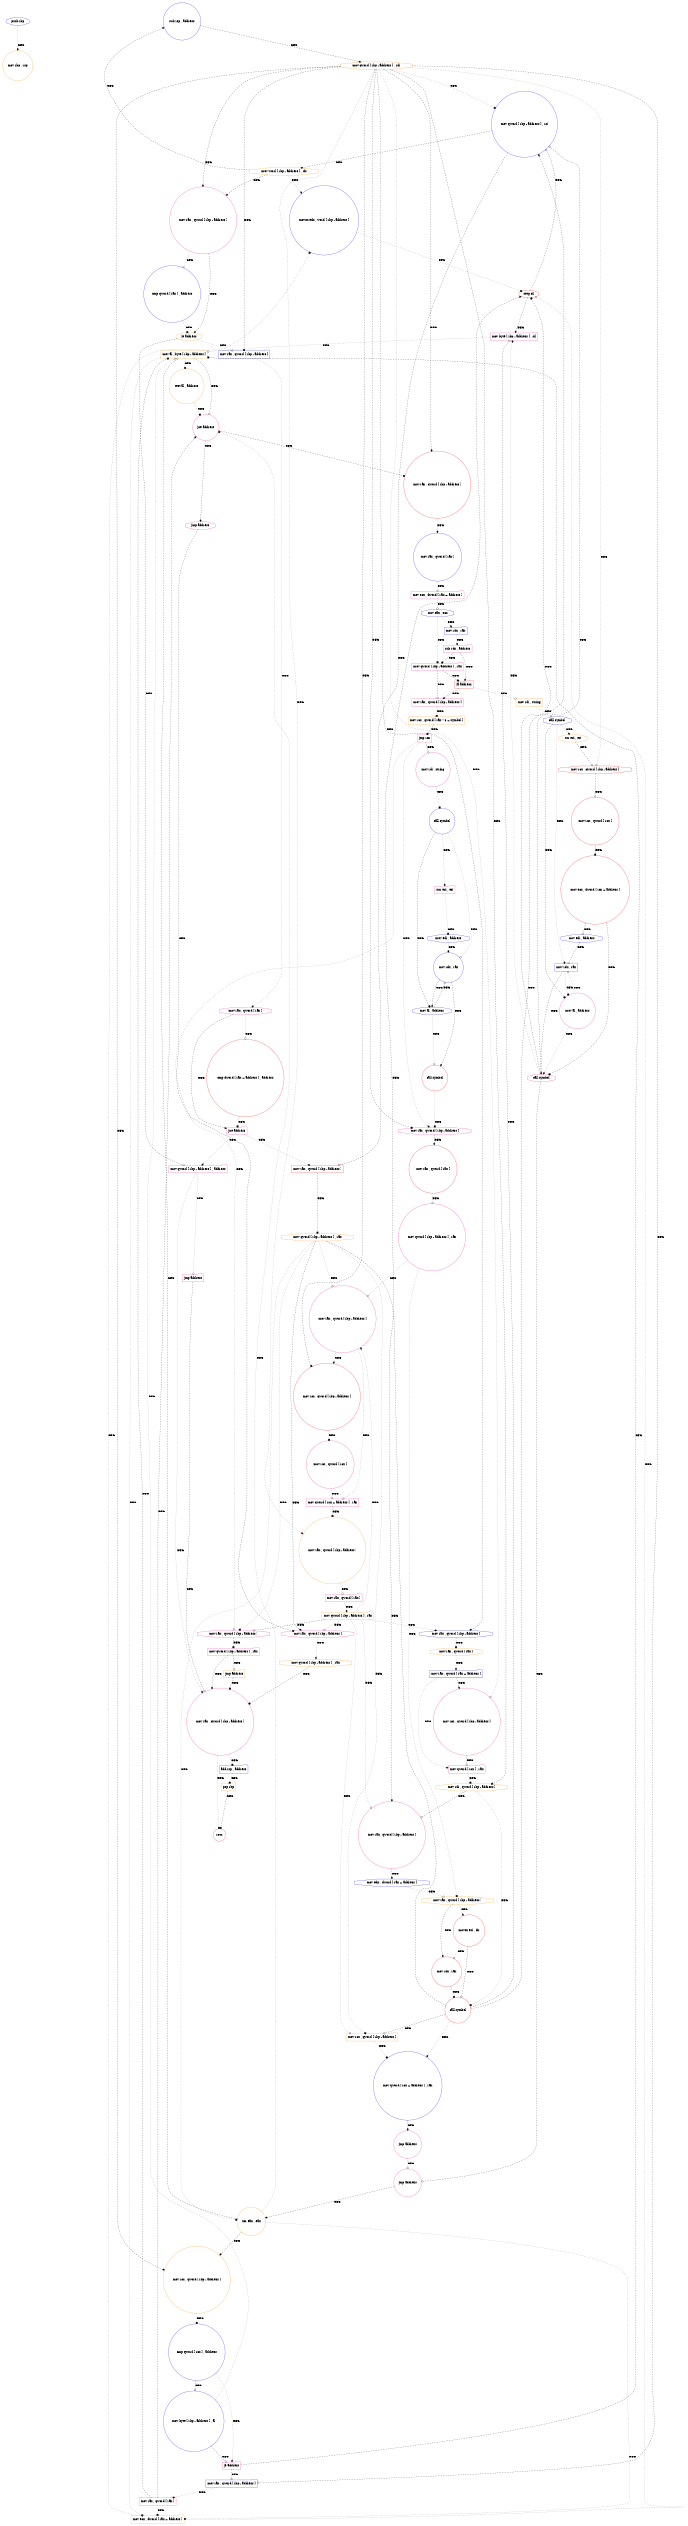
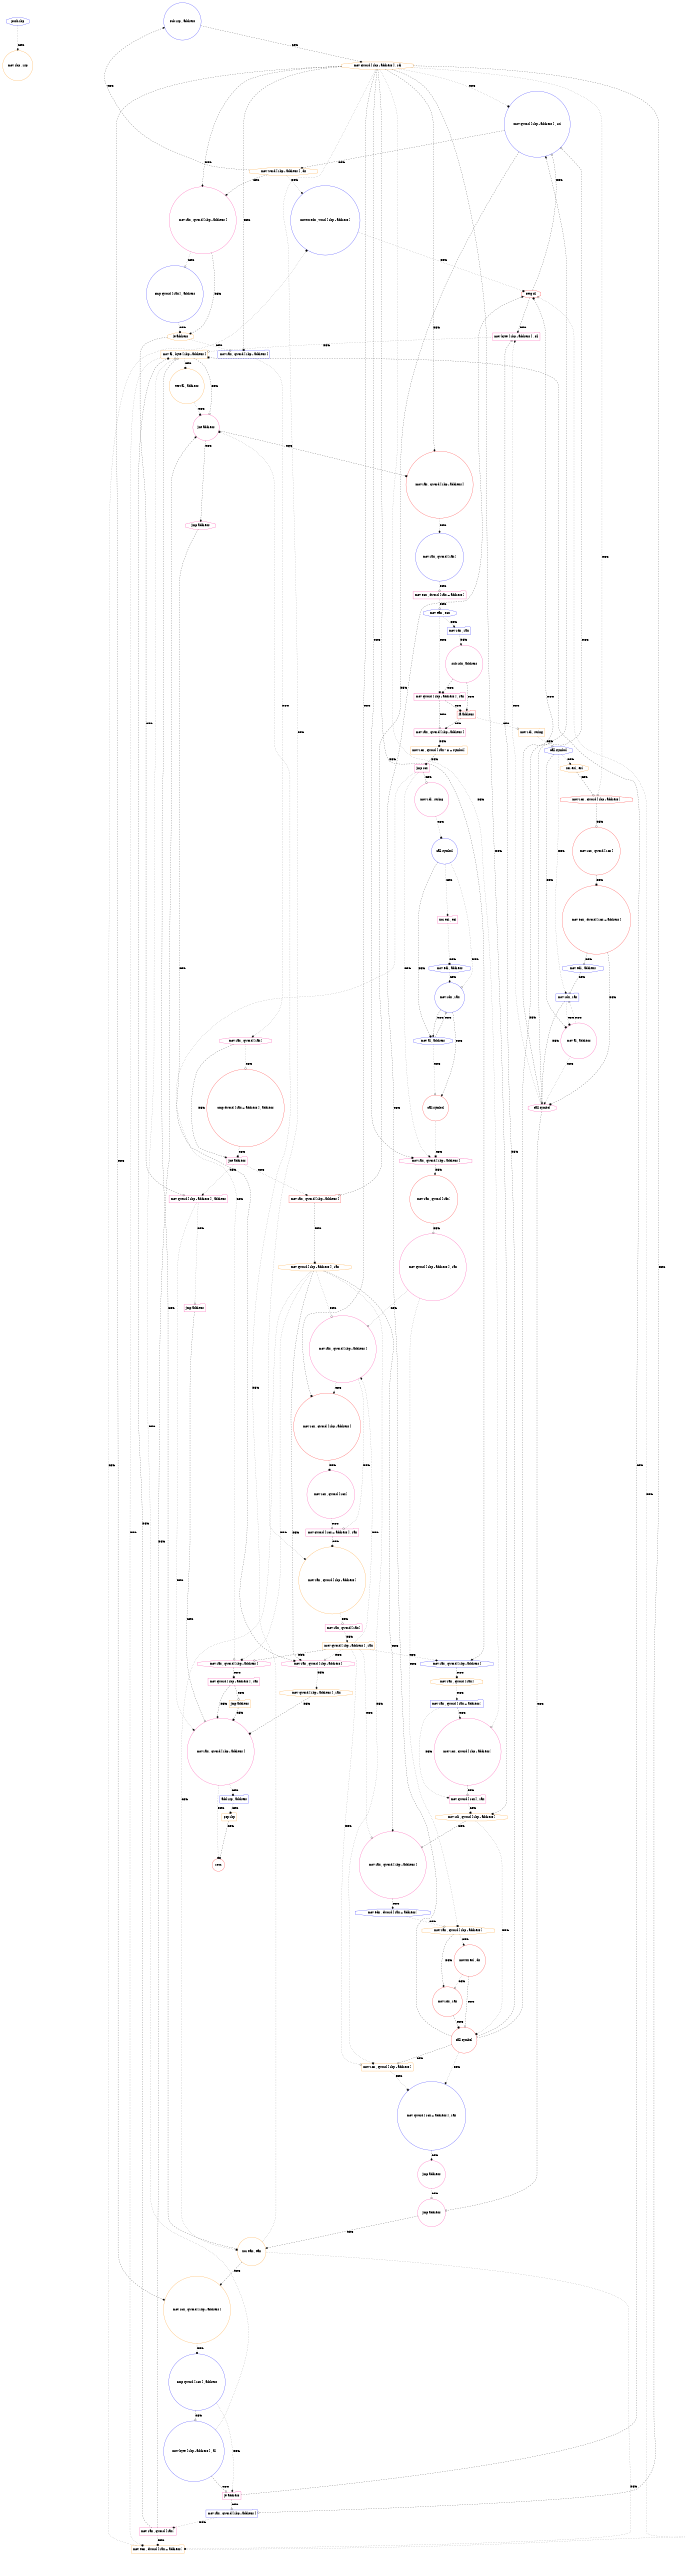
node "sub rdx , address": shape folder -> circle
